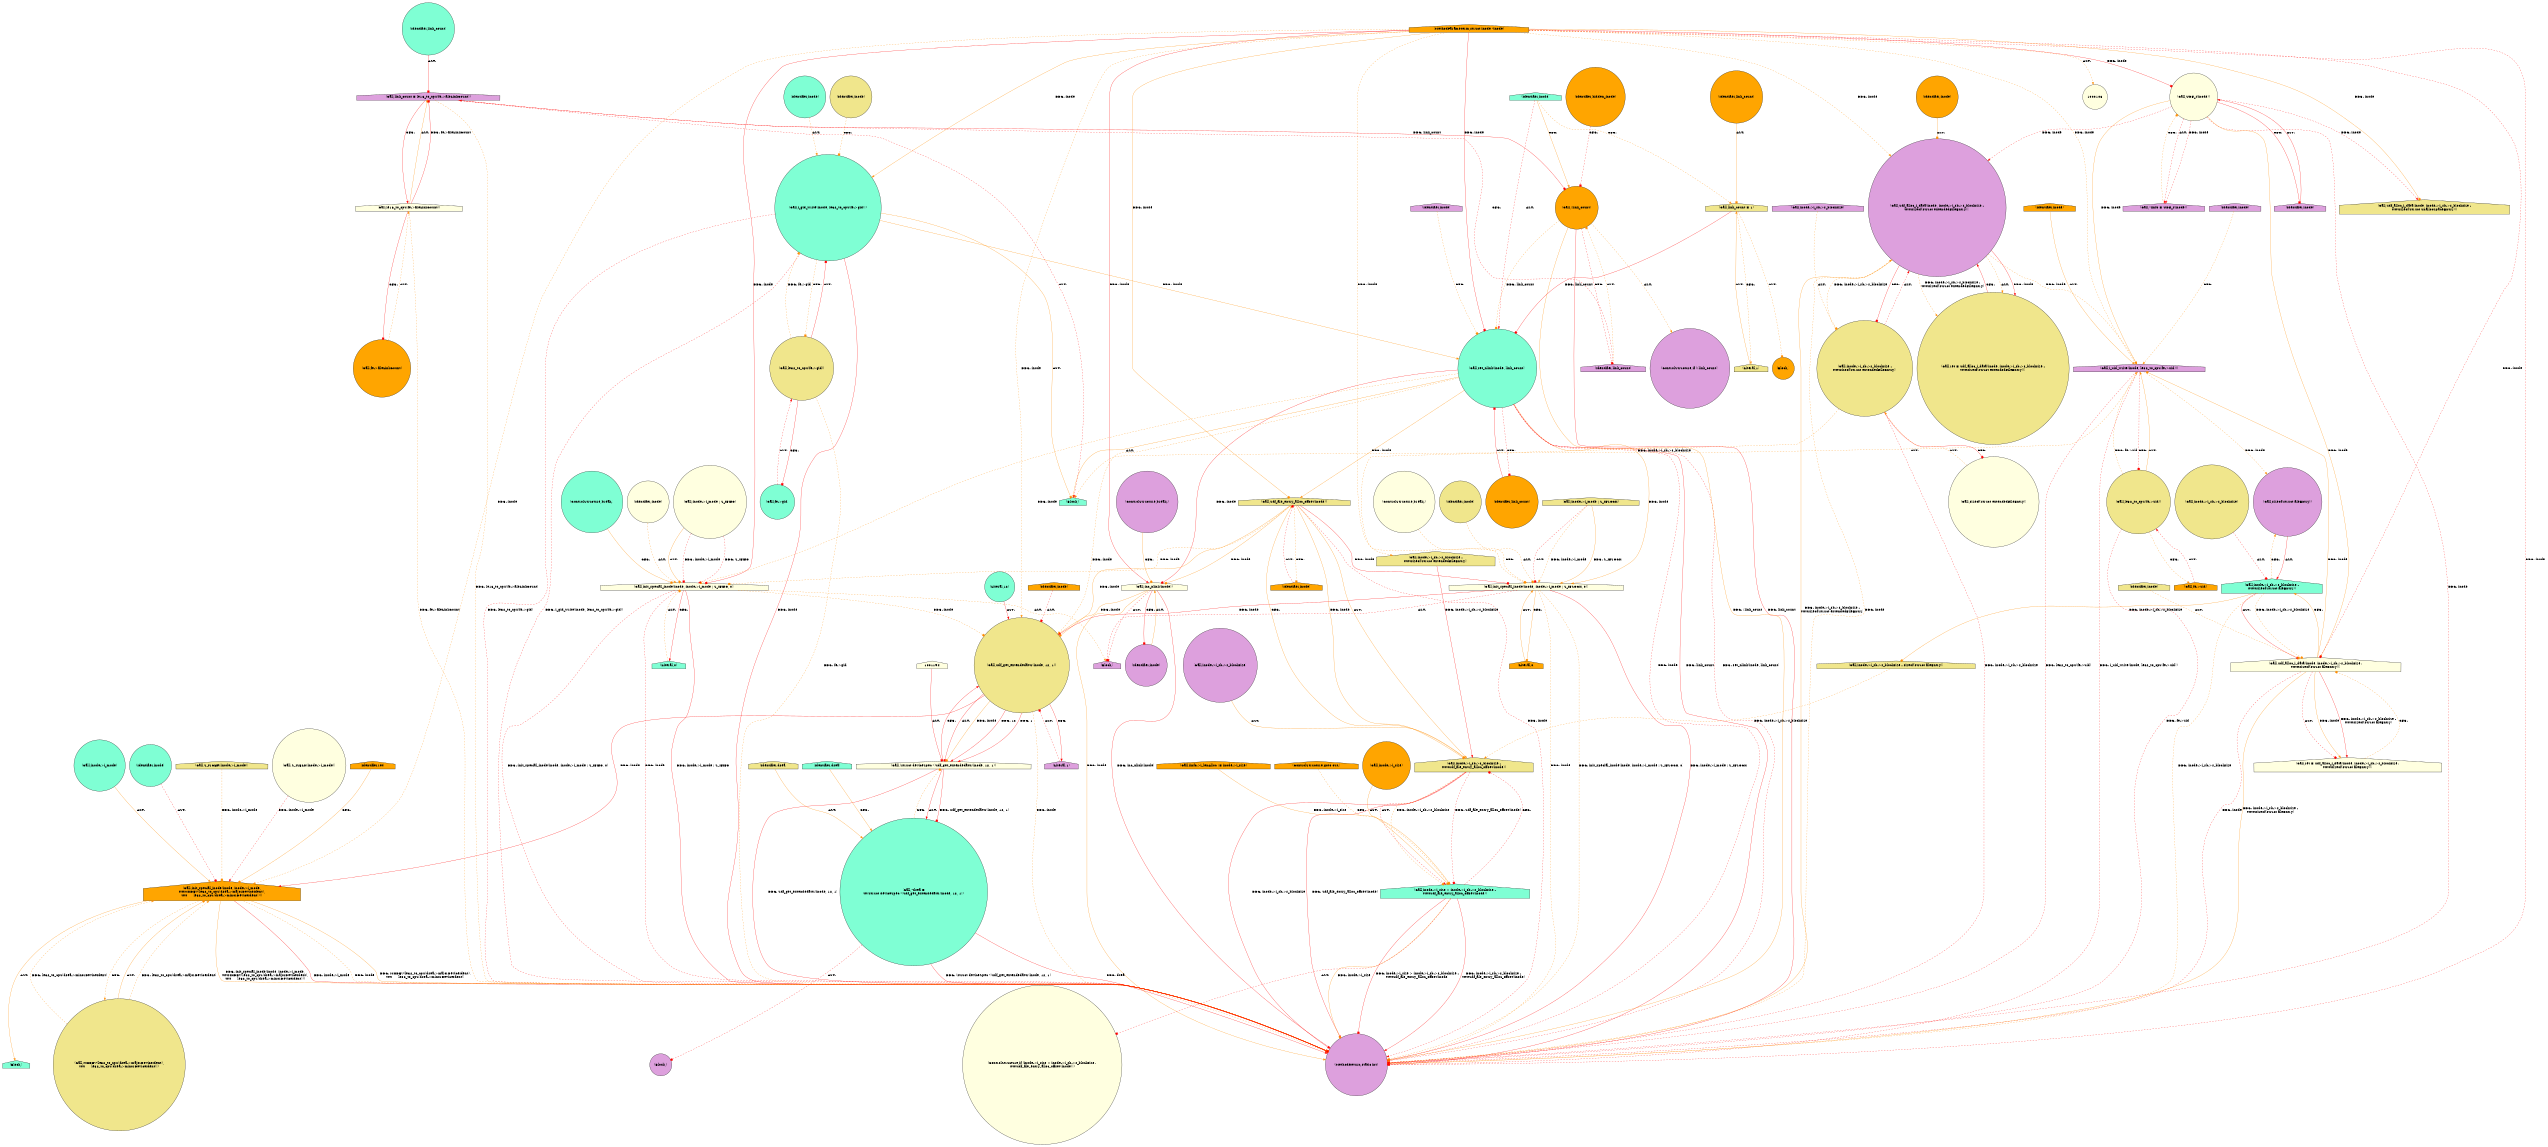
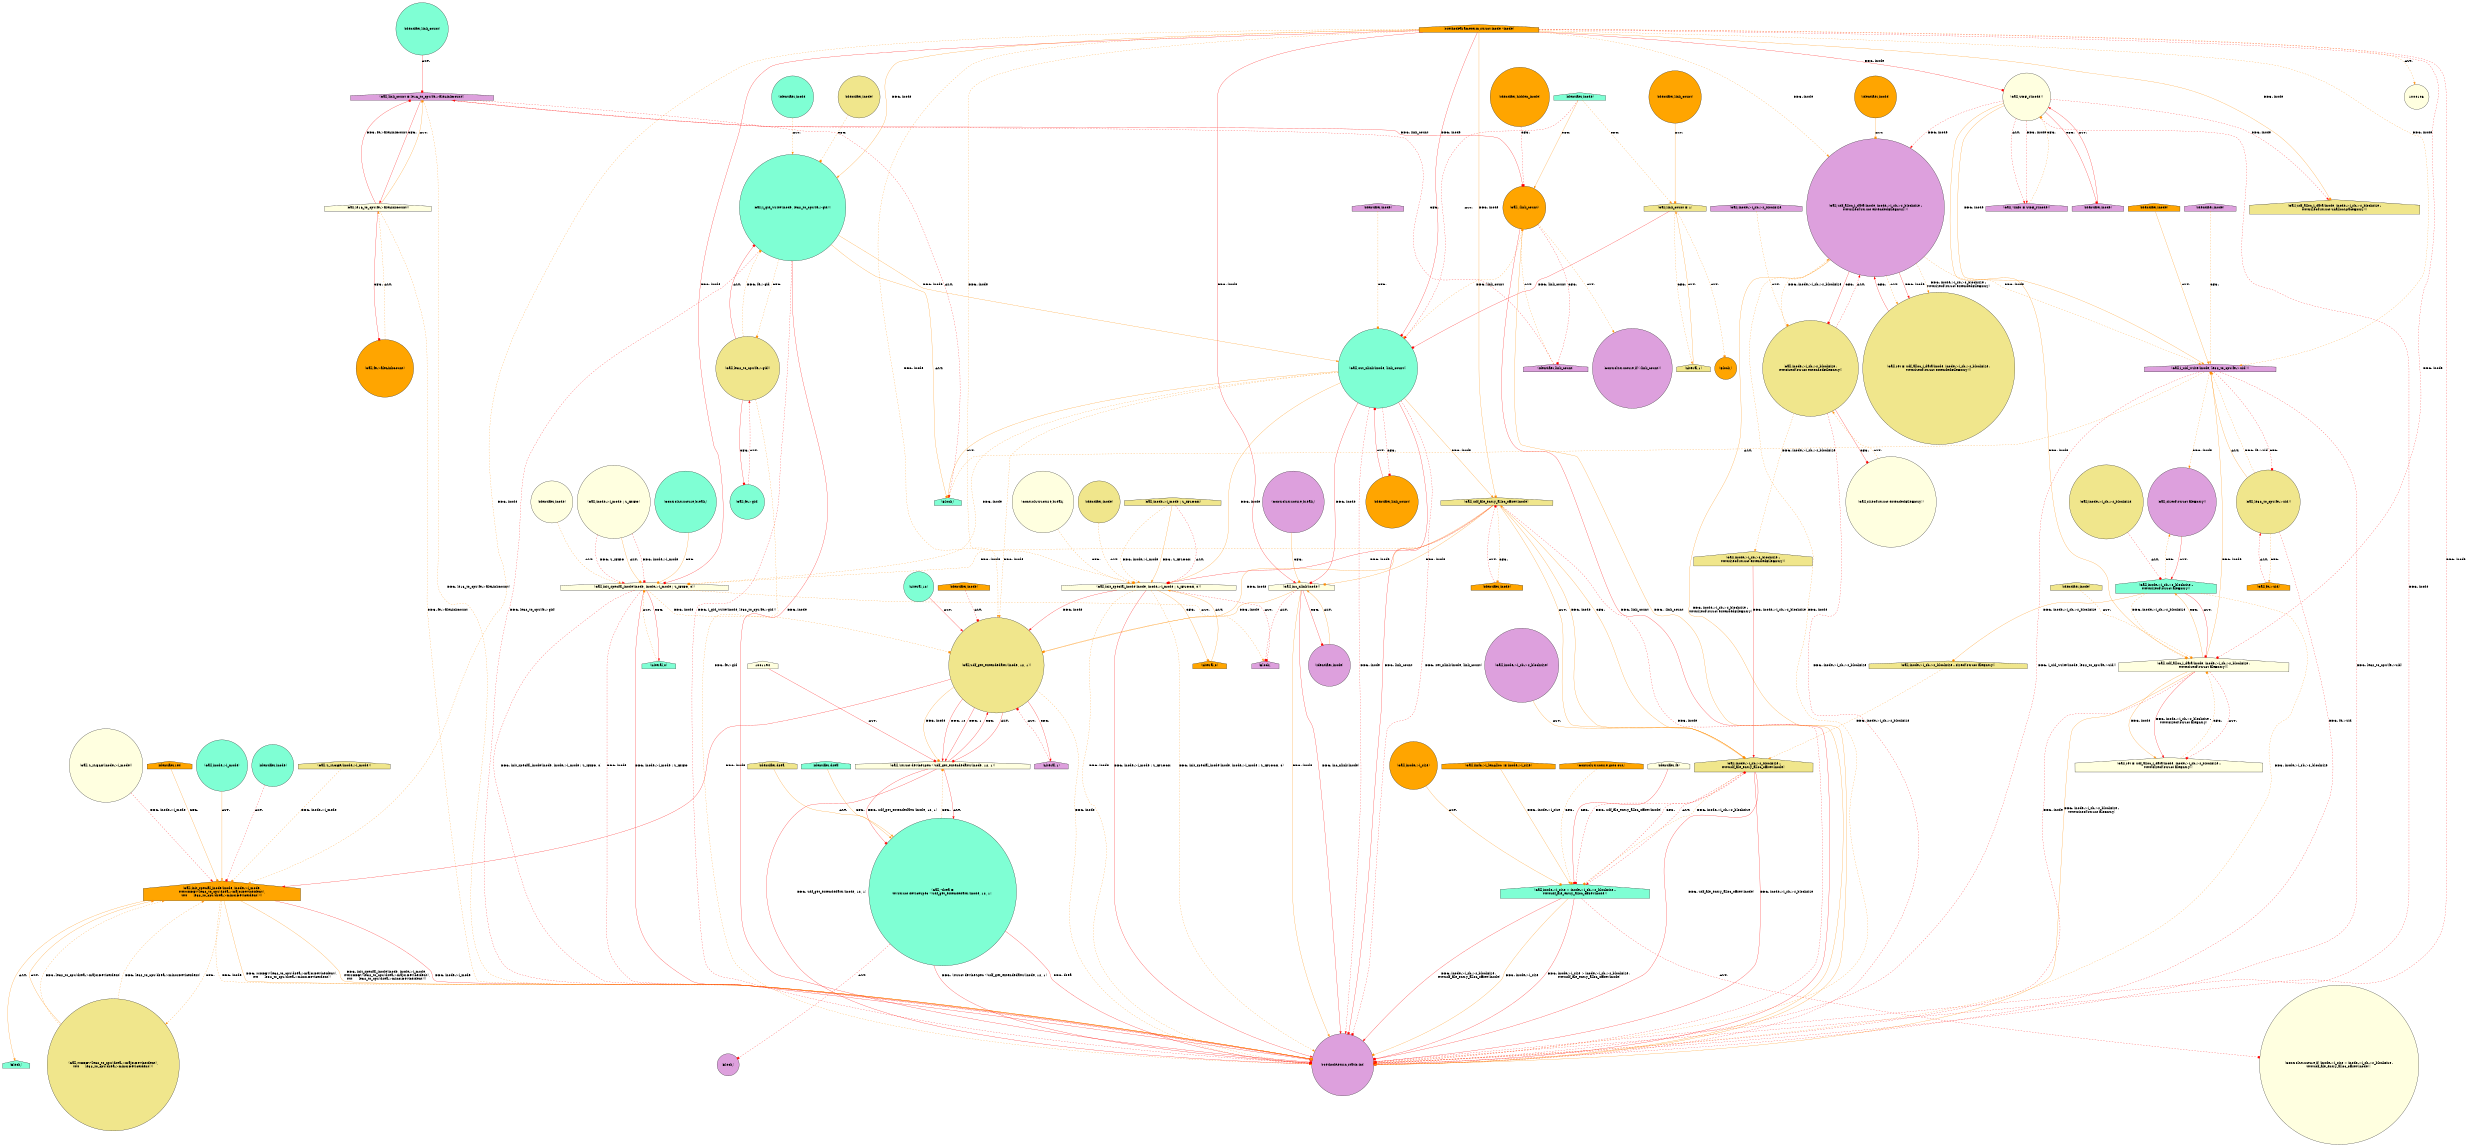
node "(Call,set_nlink(inode, link_count))": label "(Call,set_nlink(inode, link_count))" -> "(Call,out_nlink(inode, link_count))"
node "(Identifier,fe)": added
